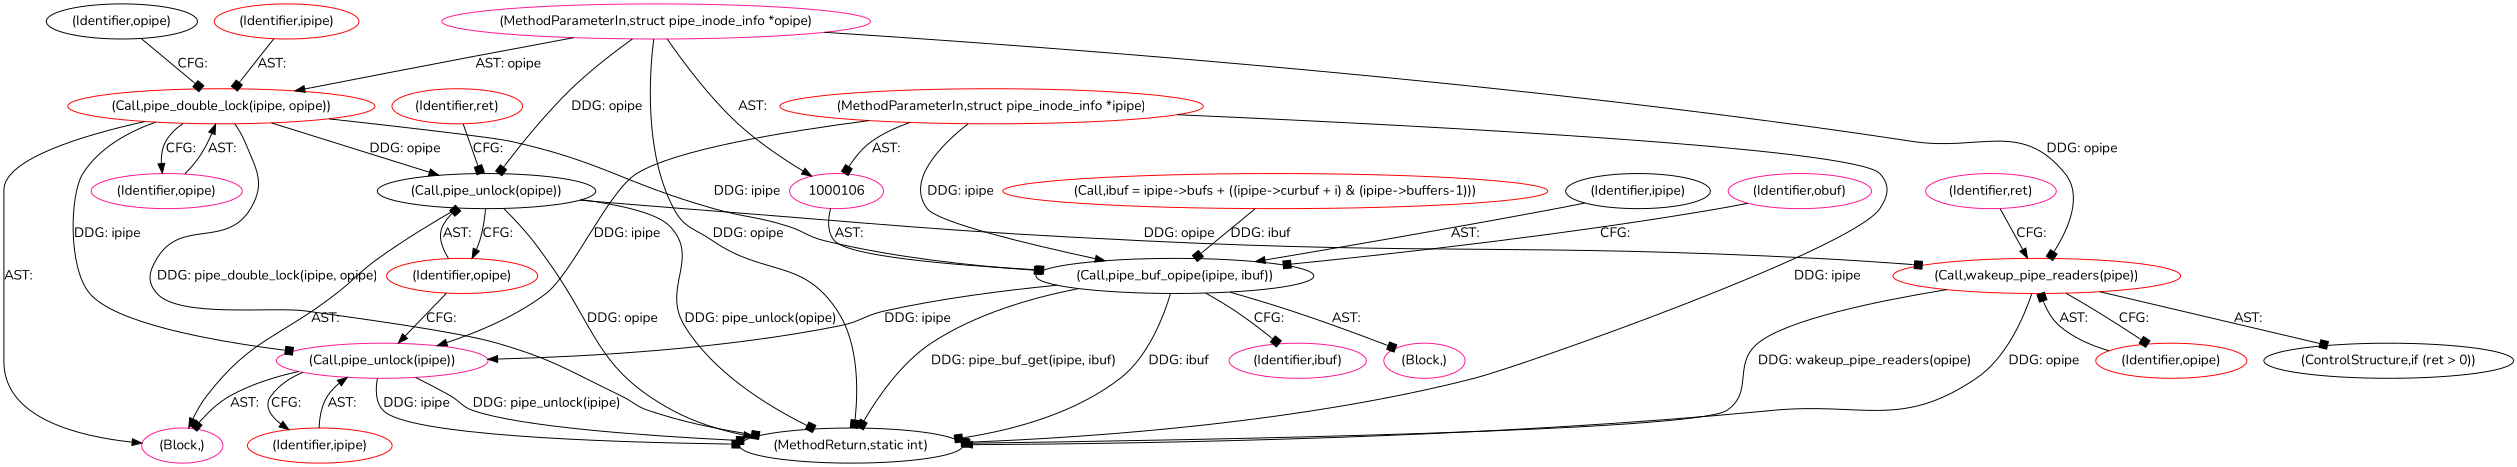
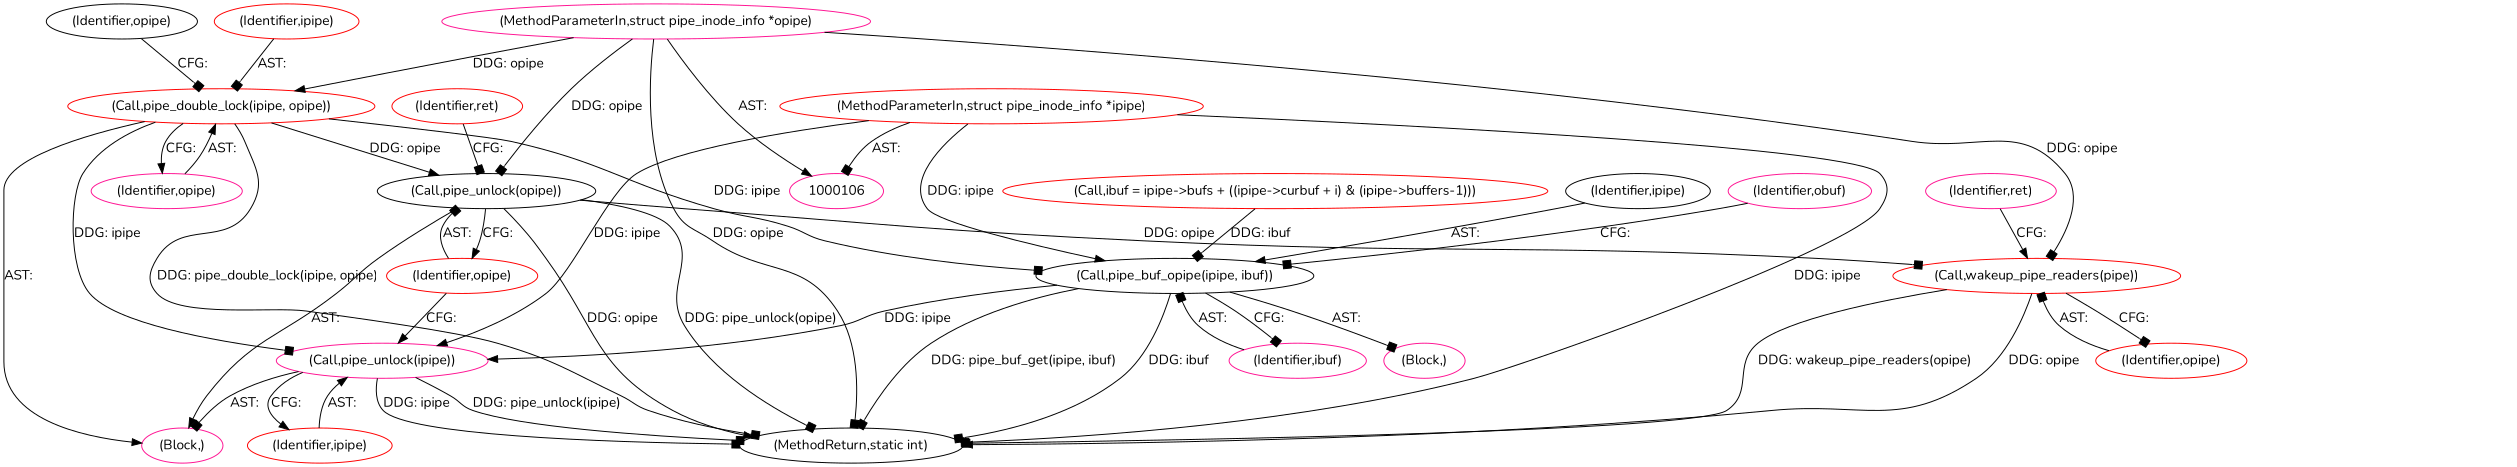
edge "(MethodParameterIn,struct pipe_inode_info *opipe)" -> "(Call,pipe_double_lock(ipipe, opipe))": label "AST: opipe" -> "DDG: opipe"
edge "1000106" -> "(Call,pipe_buf_opipe(ipipe, ibuf))": now "(Identifier,ibuf)" -> "(Call,pipe_buf_opipe(ipipe, ibuf))"
node "(ControlStructure,if (ret > 0))": removed
